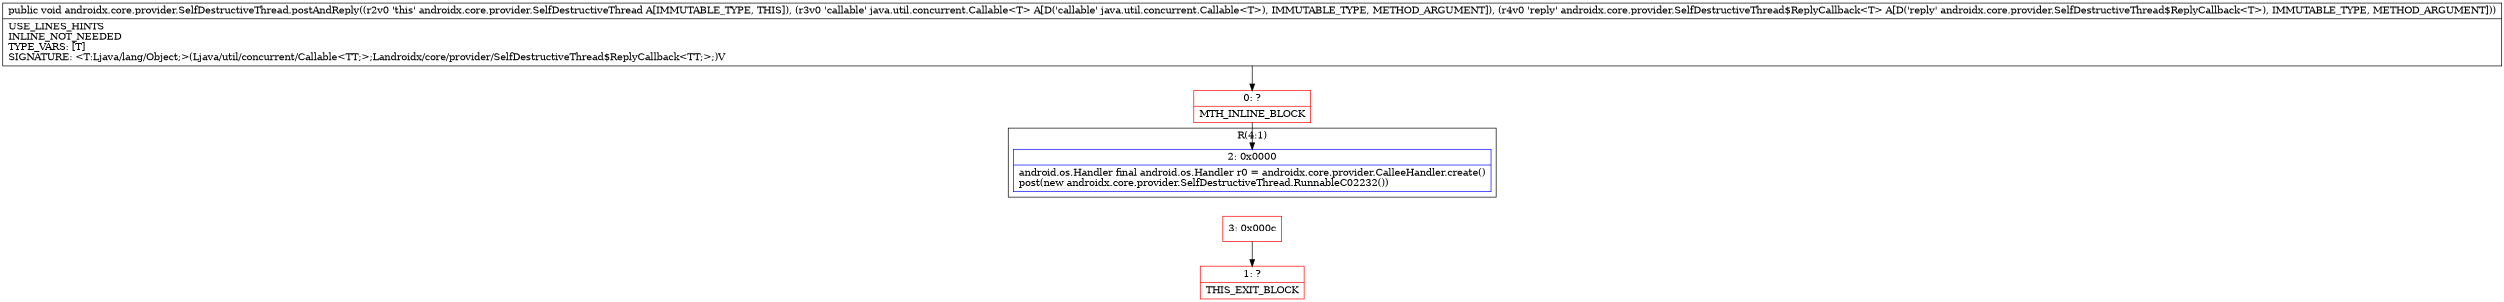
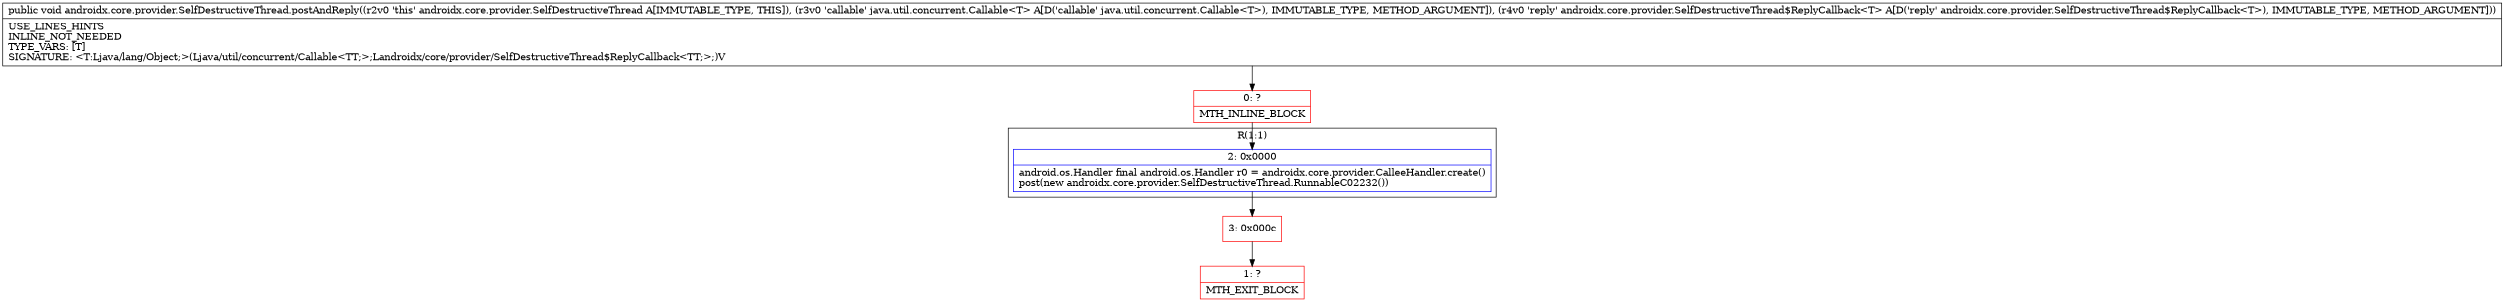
cluster "R(4:1)": label "R(4:1)" -> "R(1:1)"
edge "2: 0x0000" -> "3: 0x000c": added
node "1: ?": text "THIS_EXIT_BLOCK" -> "MTH_EXIT_BLOCK"
